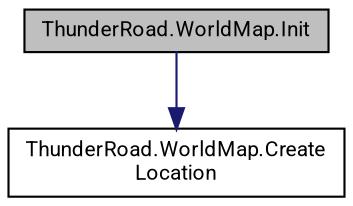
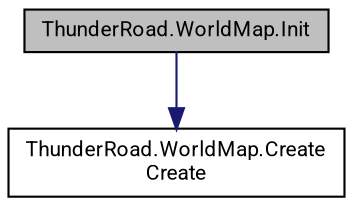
node "ThunderRoad.WorldMap.Create Location": label "ThunderRoad.WorldMap.Create Location" -> "ThunderRoad.WorldMap.Create Create"
